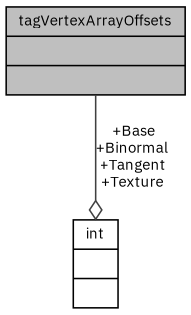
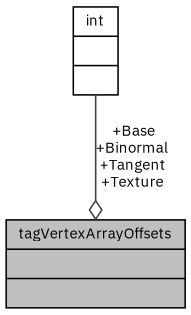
edge "tagVertexArrayOffsets" -> "int": reversed
